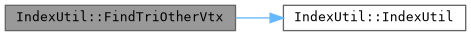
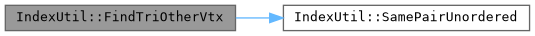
node "IndexUtil::IndexUtil": label "IndexUtil::IndexUtil" -> "IndexUtil::SamePairUnordered"
